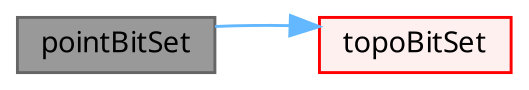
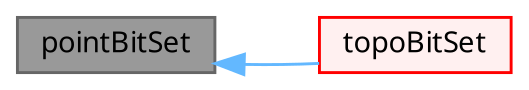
edge "pointBitSet" -> "topoBitSet": reversed
